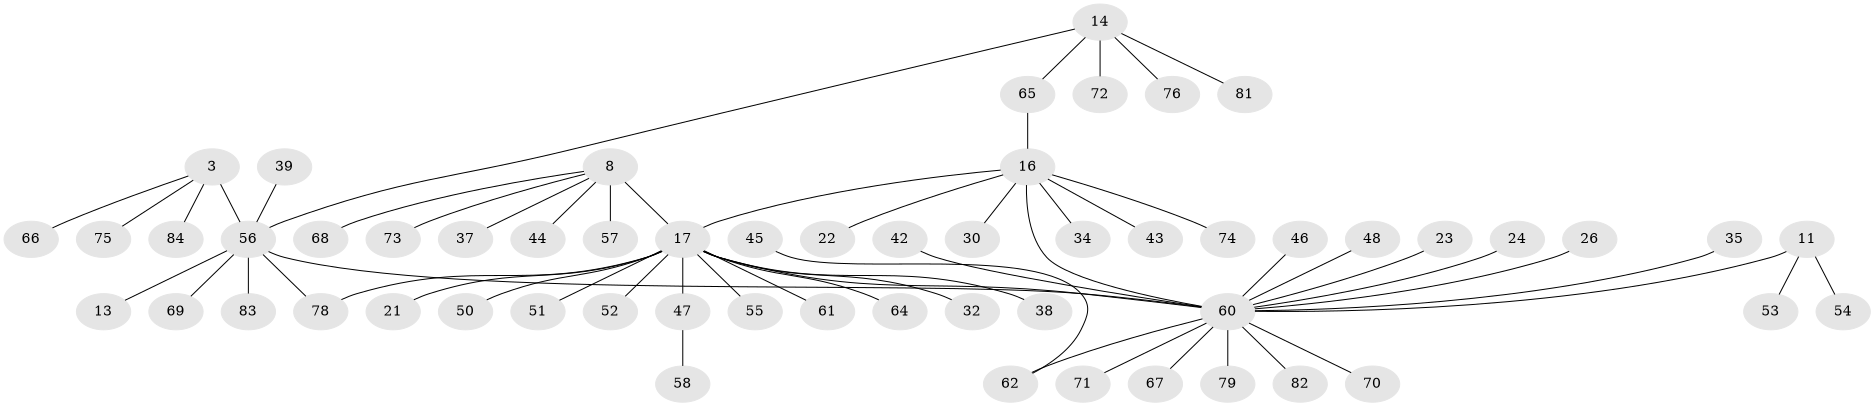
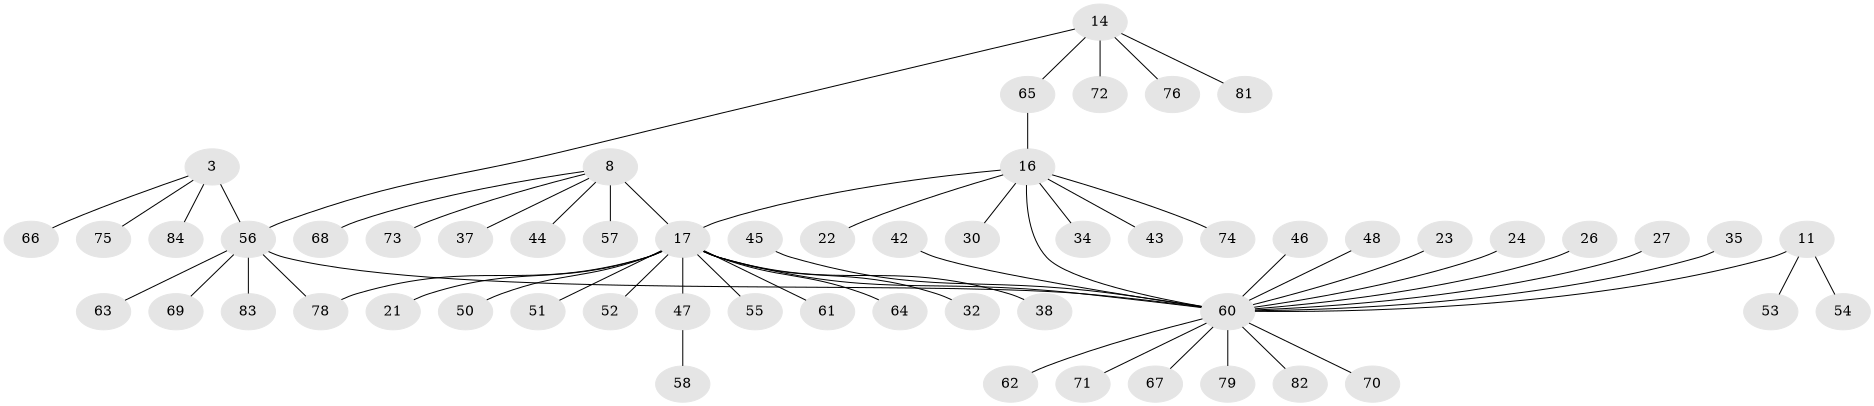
node "39": removed
node "27": added
edge "45" -- "62": now "45" -- "60"
node "13": label "13" -> "63"
